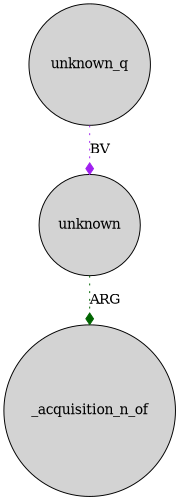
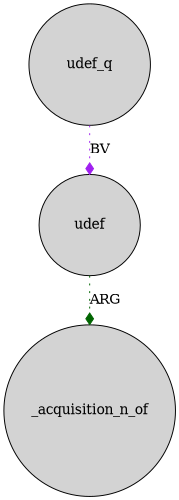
node "unknown_q": label "unknown_q" -> "udef_q"
node "unknown": label "unknown" -> "udef"
